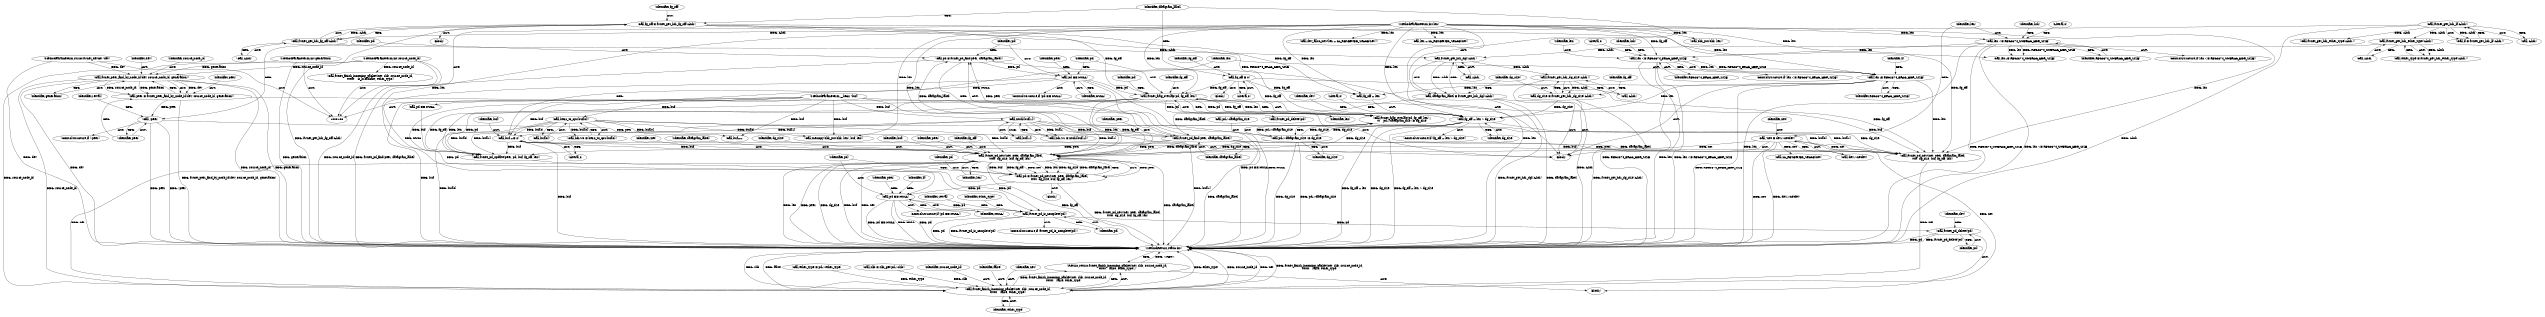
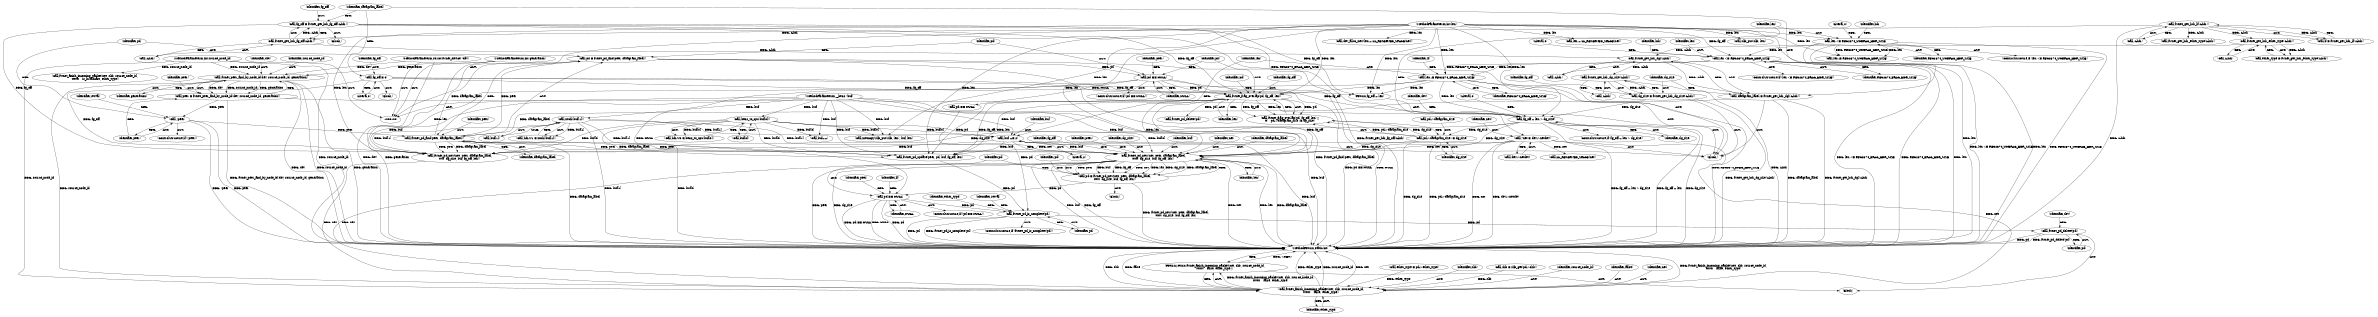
edge "(Call,len -= RFC2374_FRAG_HDR_SIZE)" -> "(Call,fwnet_frag_overlap(pd, fg_off, len))": added, label "DDG: len"
node "(Call,fg_off + len)": label "(Call,fg_off + len)" -> "(Return,fg_off + len)"
node "(Identifier,skb)": added
